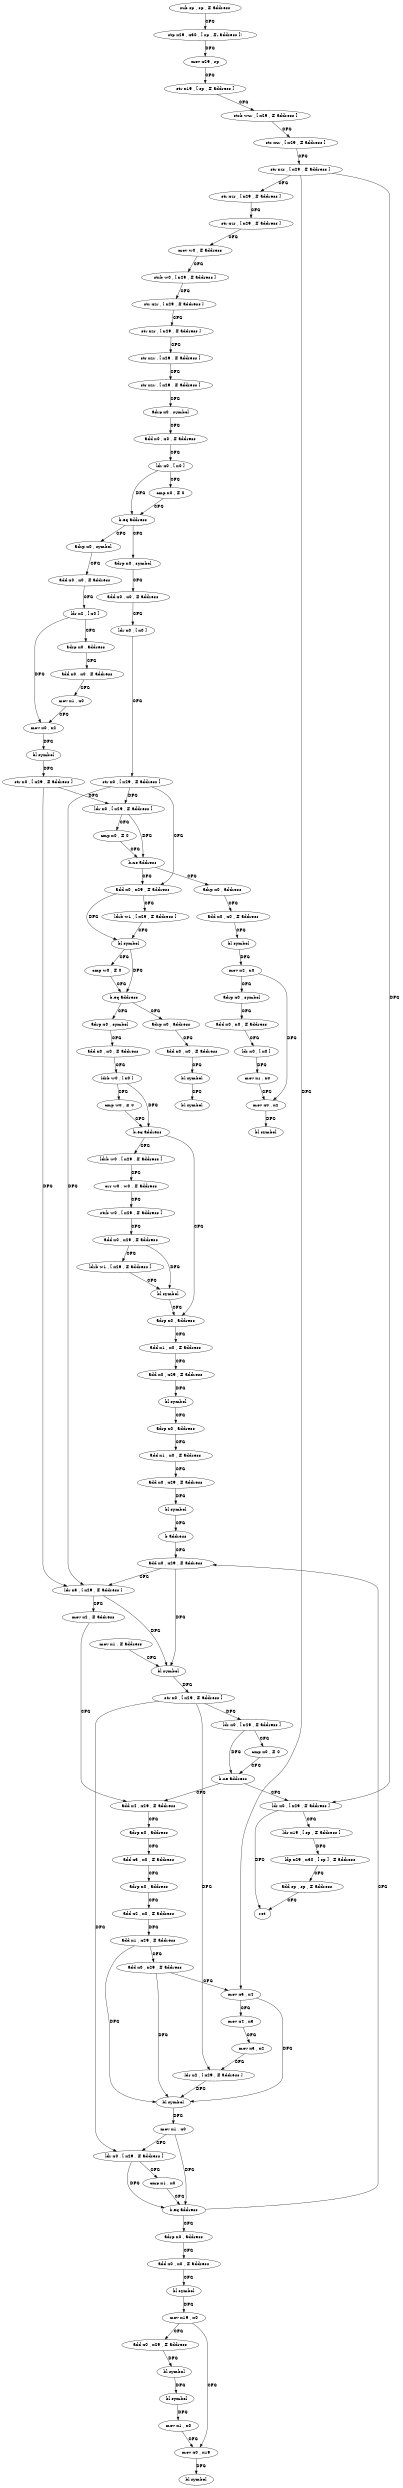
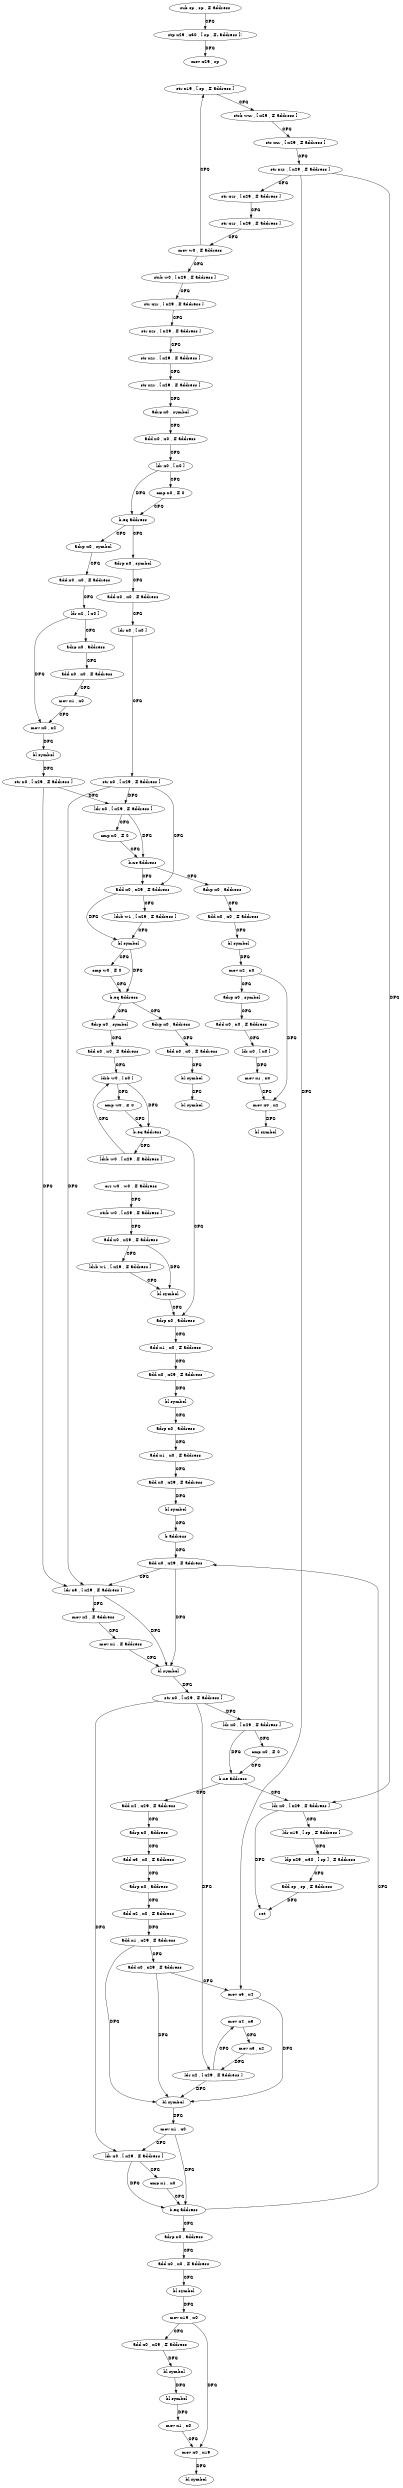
edge "mov x29 , sp" -> "str x19 , [ sp , # address ]": now "mov w0 , # address" -> "str x19 , [ sp , # address ]"
edge "ldrb w0 , [ x29 , # address ]" -> "orr w0 , w0 , # address": now "ldrb w0 , [ x29 , # address ]" -> "ldrb w0 , [ x0 ]"
edge "mov x2 , # address" -> "add x4 , x29 , # address": now "mov x2 , # address" -> "mov x1 , # address"
edge "ldr x19 , [ sp , # address ]" -> "ldp x29 , x30 , [ sp ] , # address": label "DFG" -> "CFG"
edge "add sp , sp , # address" -> "ret": label "CFG" -> "DFG"
edge "mov x5 , x4" -> "mov x4 , x3": now "ldr x2 , [ x29 , # address ]" -> "mov x4 , x3"
edge "mov x3 , x2" -> "ldr x2 , [ x29 , # address ]": label "CFG" -> "DFG"
edge "mov x19 , x0" -> "mov x0 , x19": label "CFG" -> "DFG"
